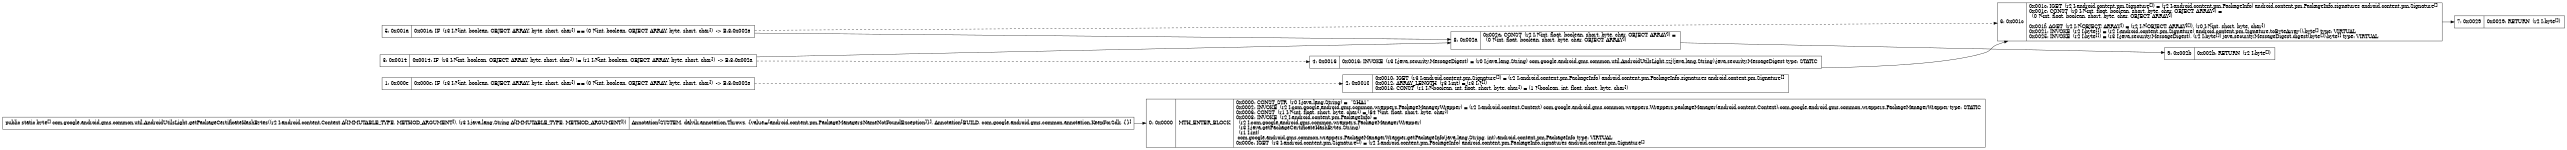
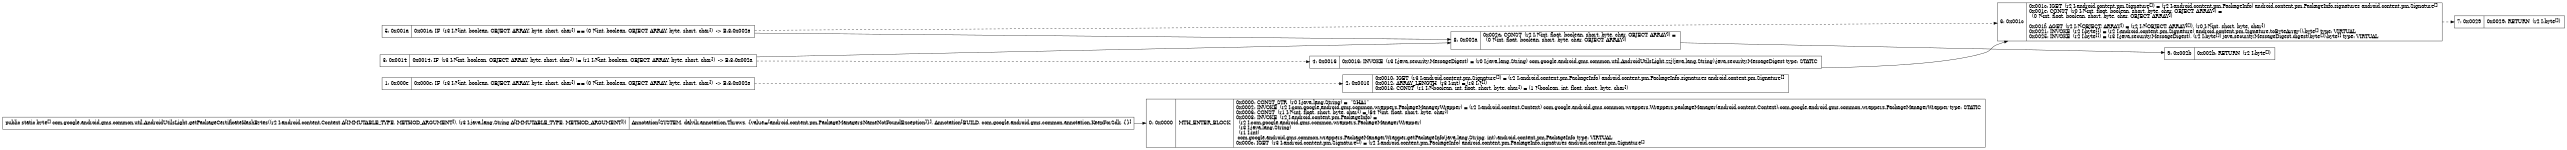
edge "6: 0x001c" -> "7: 0x0029": style solid -> dashed
node "0: 0x0000": text "(r3 I:java.getPackageCertificateHashBytes.String)" -> "(r3 I:java.lang.String)"
